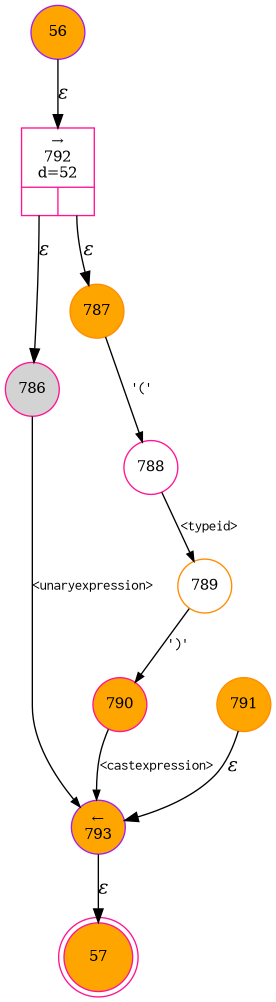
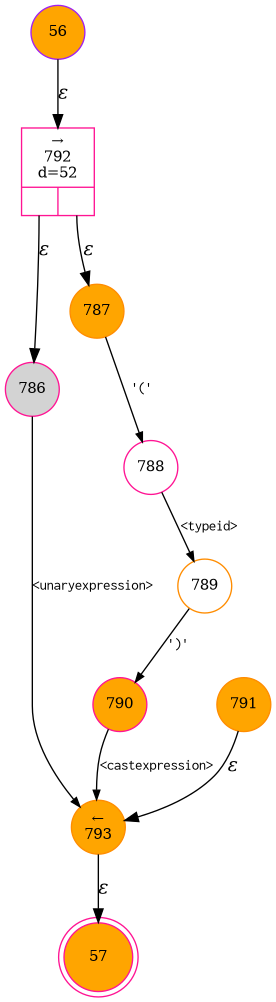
node "← 793": color purple -> darkorange
